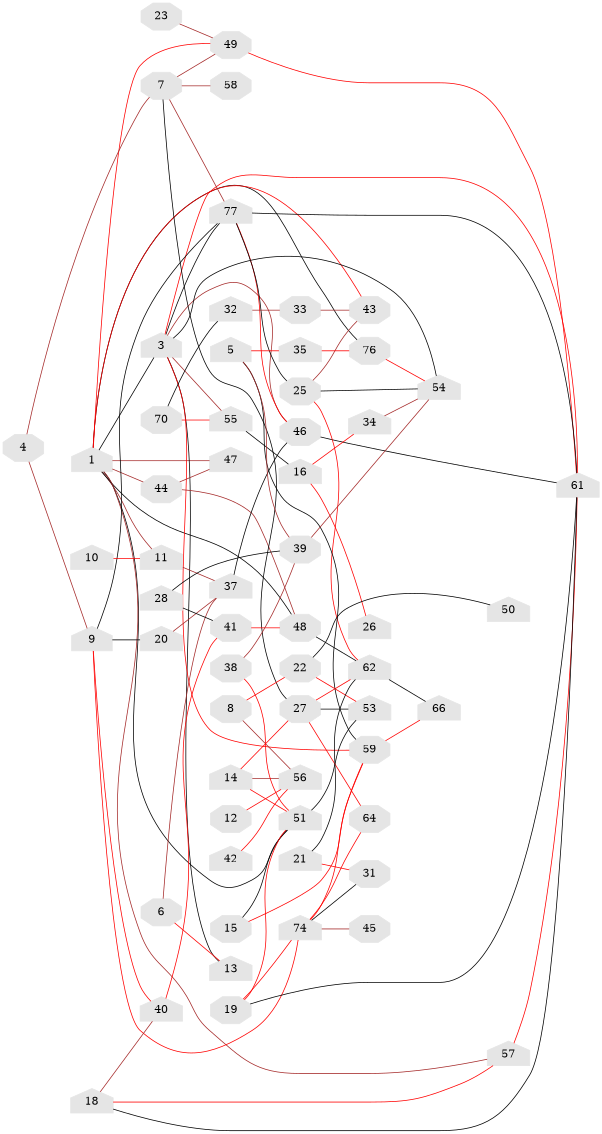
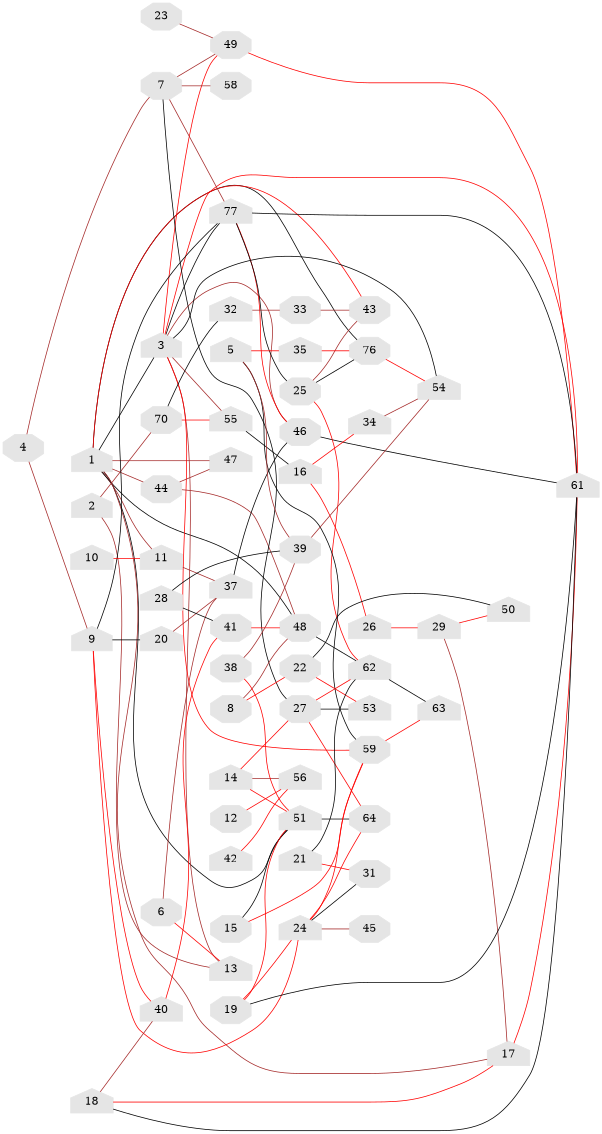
edge "49" -- "1": now "49" -- "3"
edge "54" -- "25": now "76" -- "25"
node "2": added
edge "3" -- "13": color black -> brown
node "29": added
node "66": label "66" -> "63"
edge "8" -- "56": now "8" -- "48"
edge "53" -- "51": now "64" -- "51"
node "74": label "74" -> "24"
node "57": label "57" -> "17"
